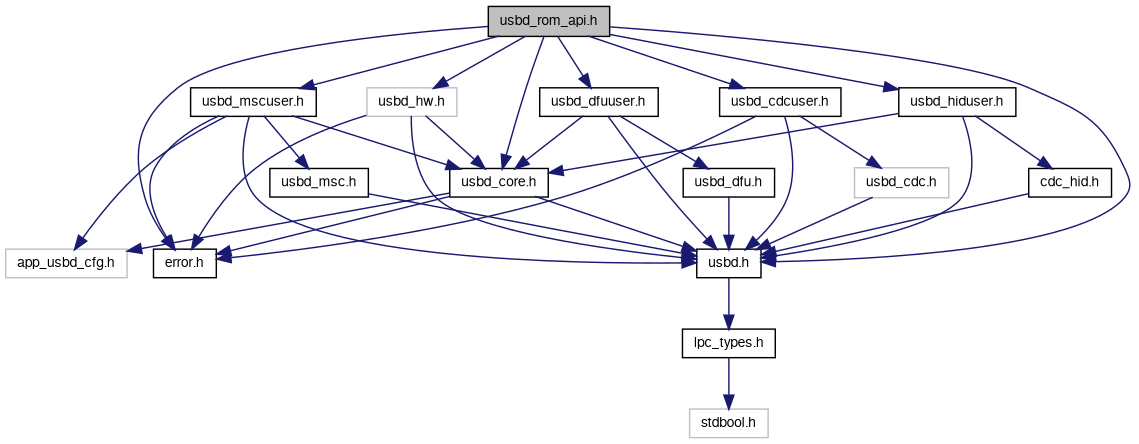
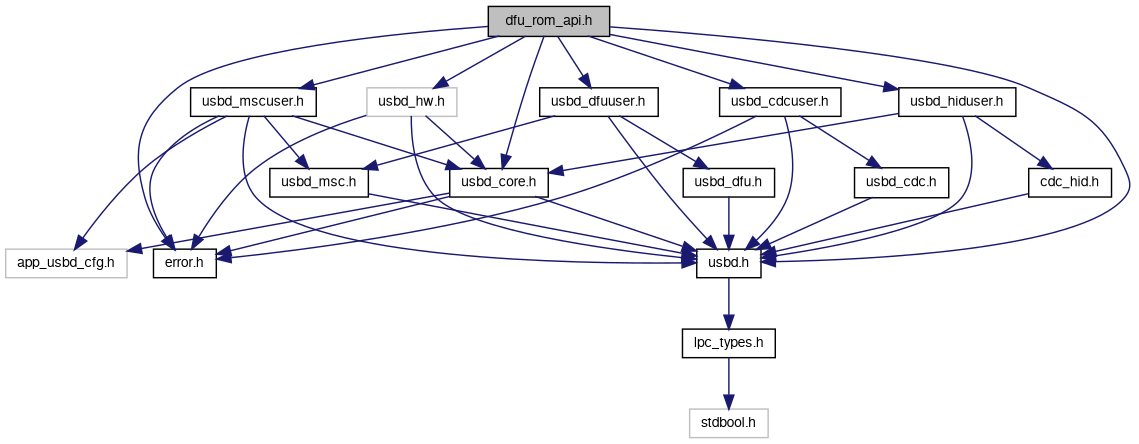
node "usbd_rom_api.h": label "usbd_rom_api.h" -> "dfu_rom_api.h"
edge "usbd_dfuuser.h" -> "usbd_core.h": now "usbd_dfuuser.h" -> "usbd_msc.h"
node "usbd_cdc.h": color grey75 -> black
